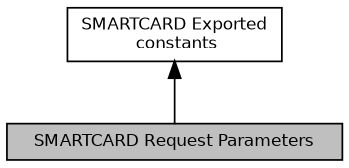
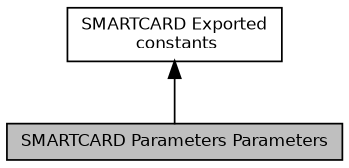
node "SMARTCARD Request Parameters": label "SMARTCARD Request Parameters" -> "SMARTCARD Parameters Parameters"
